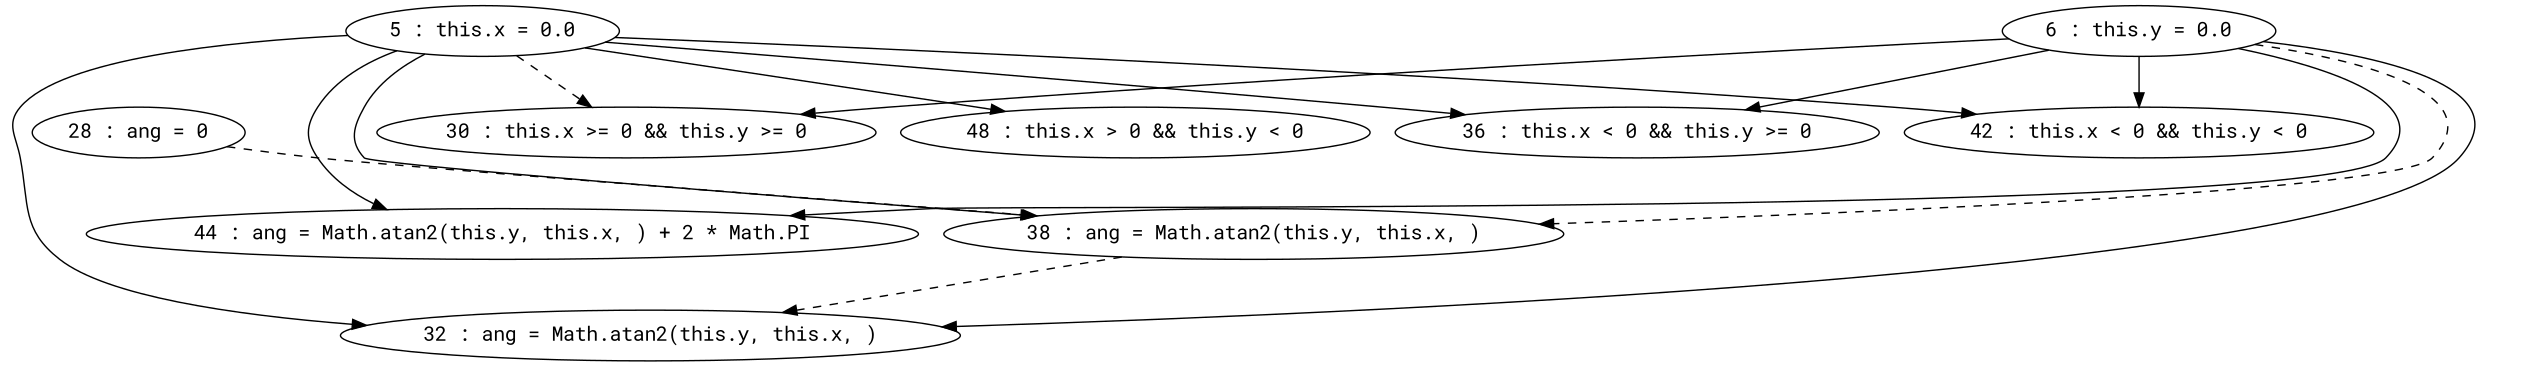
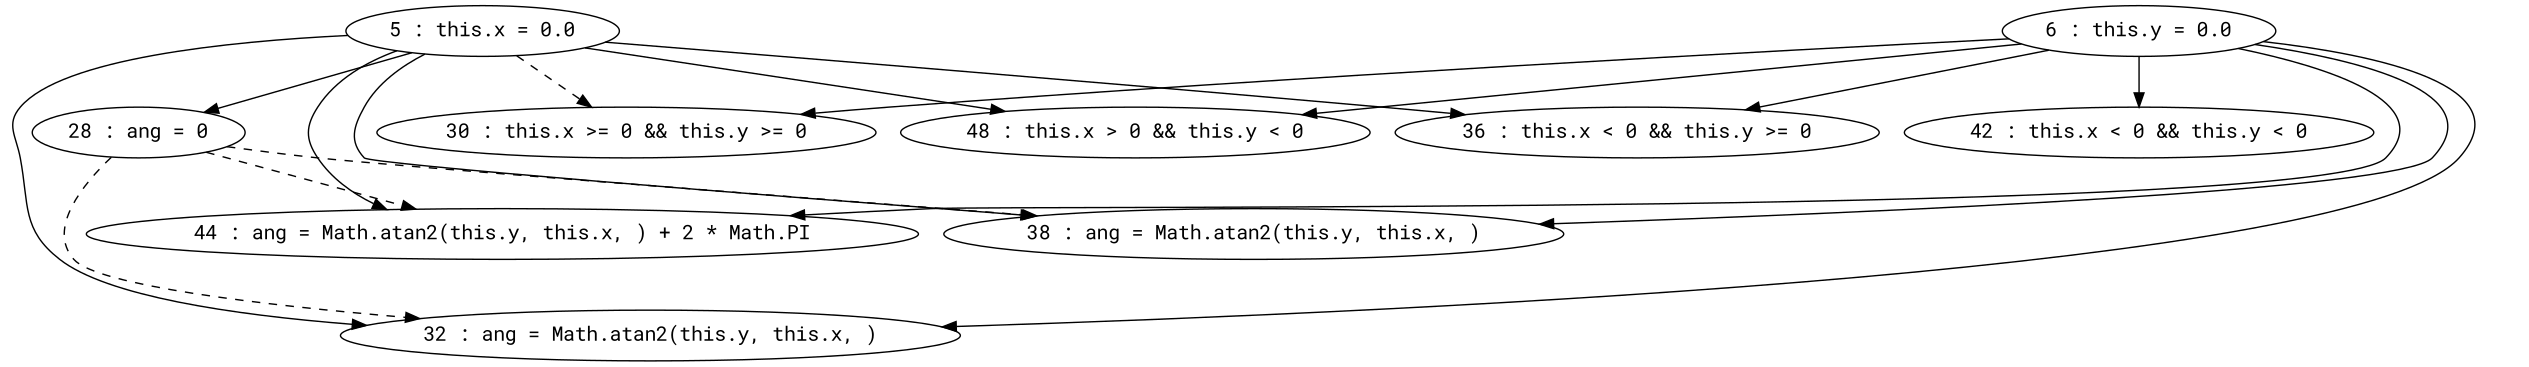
edge "5 : this.x = 0.0" -> "42 : this.x < 0 && this.y < 0": now "5 : this.x = 0.0" -> "28 : ang = 0"
edge "6 : this.y = 0.0" -> "48 : this.x > 0 && this.y < 0": added
edge "28 : ang = 0" -> "44 : ang = Math.atan2(this.y, this.x, ) + 2 * Math.PI": added
edge "6 : this.y = 0.0" -> "38 : ang = Math.atan2(this.y, this.x, )": style dashed -> solid
edge "38 : ang = Math.atan2(this.y, this.x, )" -> "32 : ang = Math.atan2(this.y, this.x, )": now "28 : ang = 0" -> "32 : ang = Math.atan2(this.y, this.x, )"
